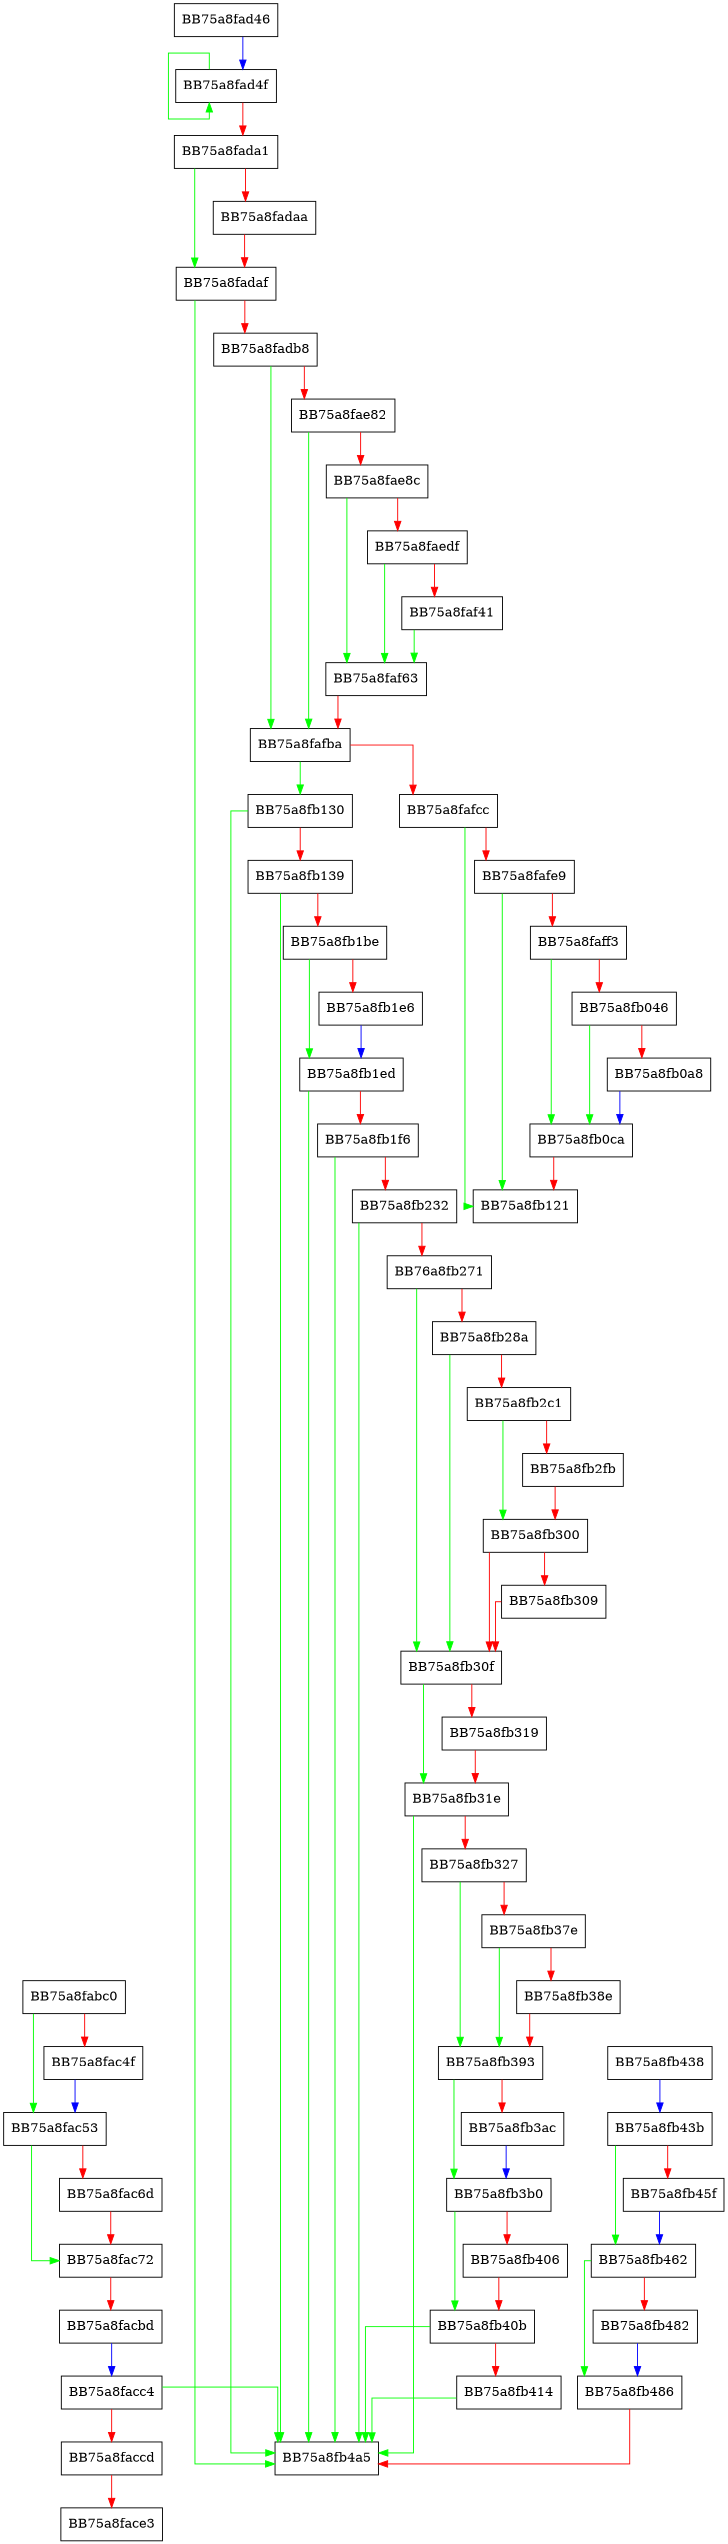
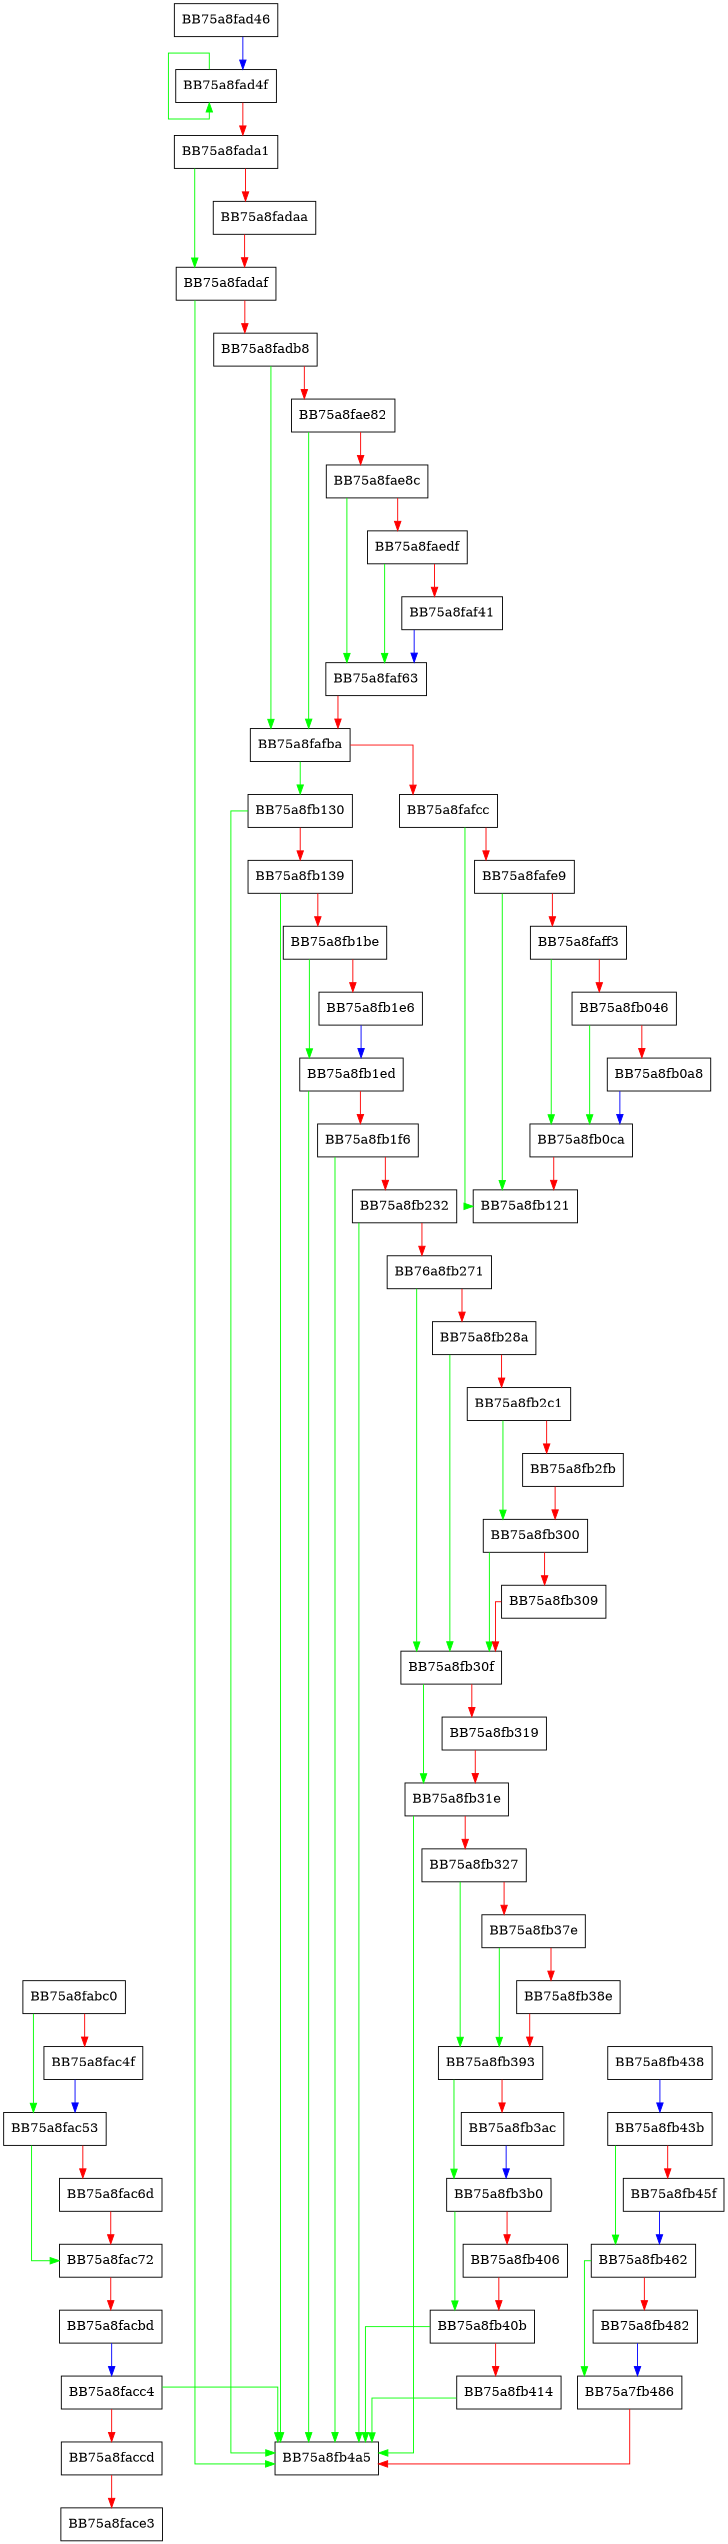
edge "BB75a8faf41" -> "BB75a8faf63": color green -> blue
edge "BB75a8fb300" -> "BB75a8fb30f": color red -> green
node "BB75a8fb486": label "BB75a8fb486" -> "BB75a7fb486"
